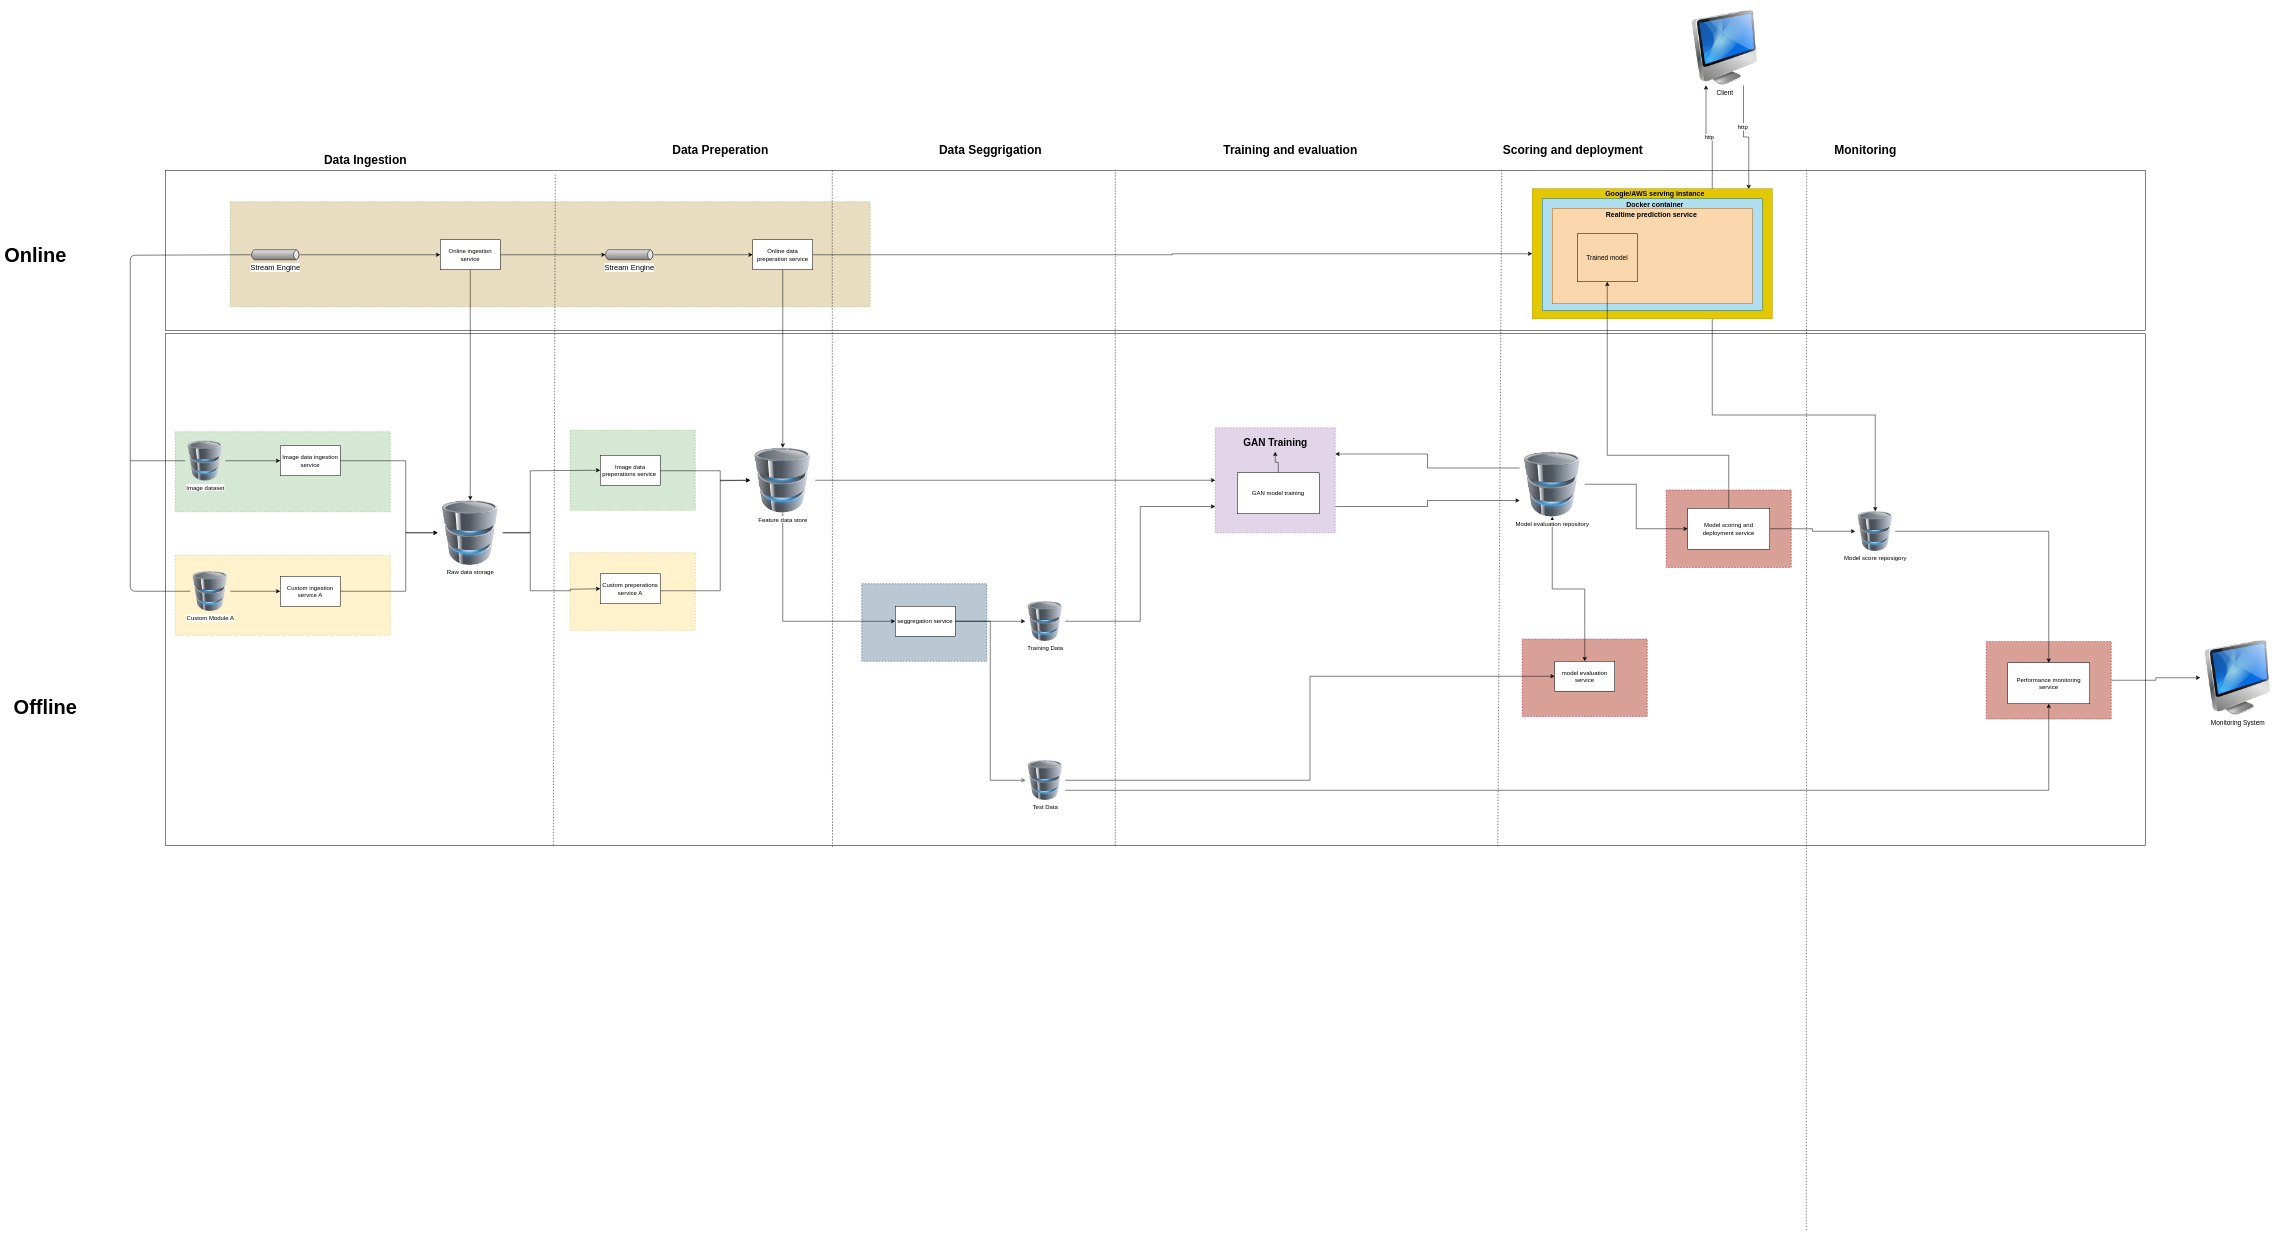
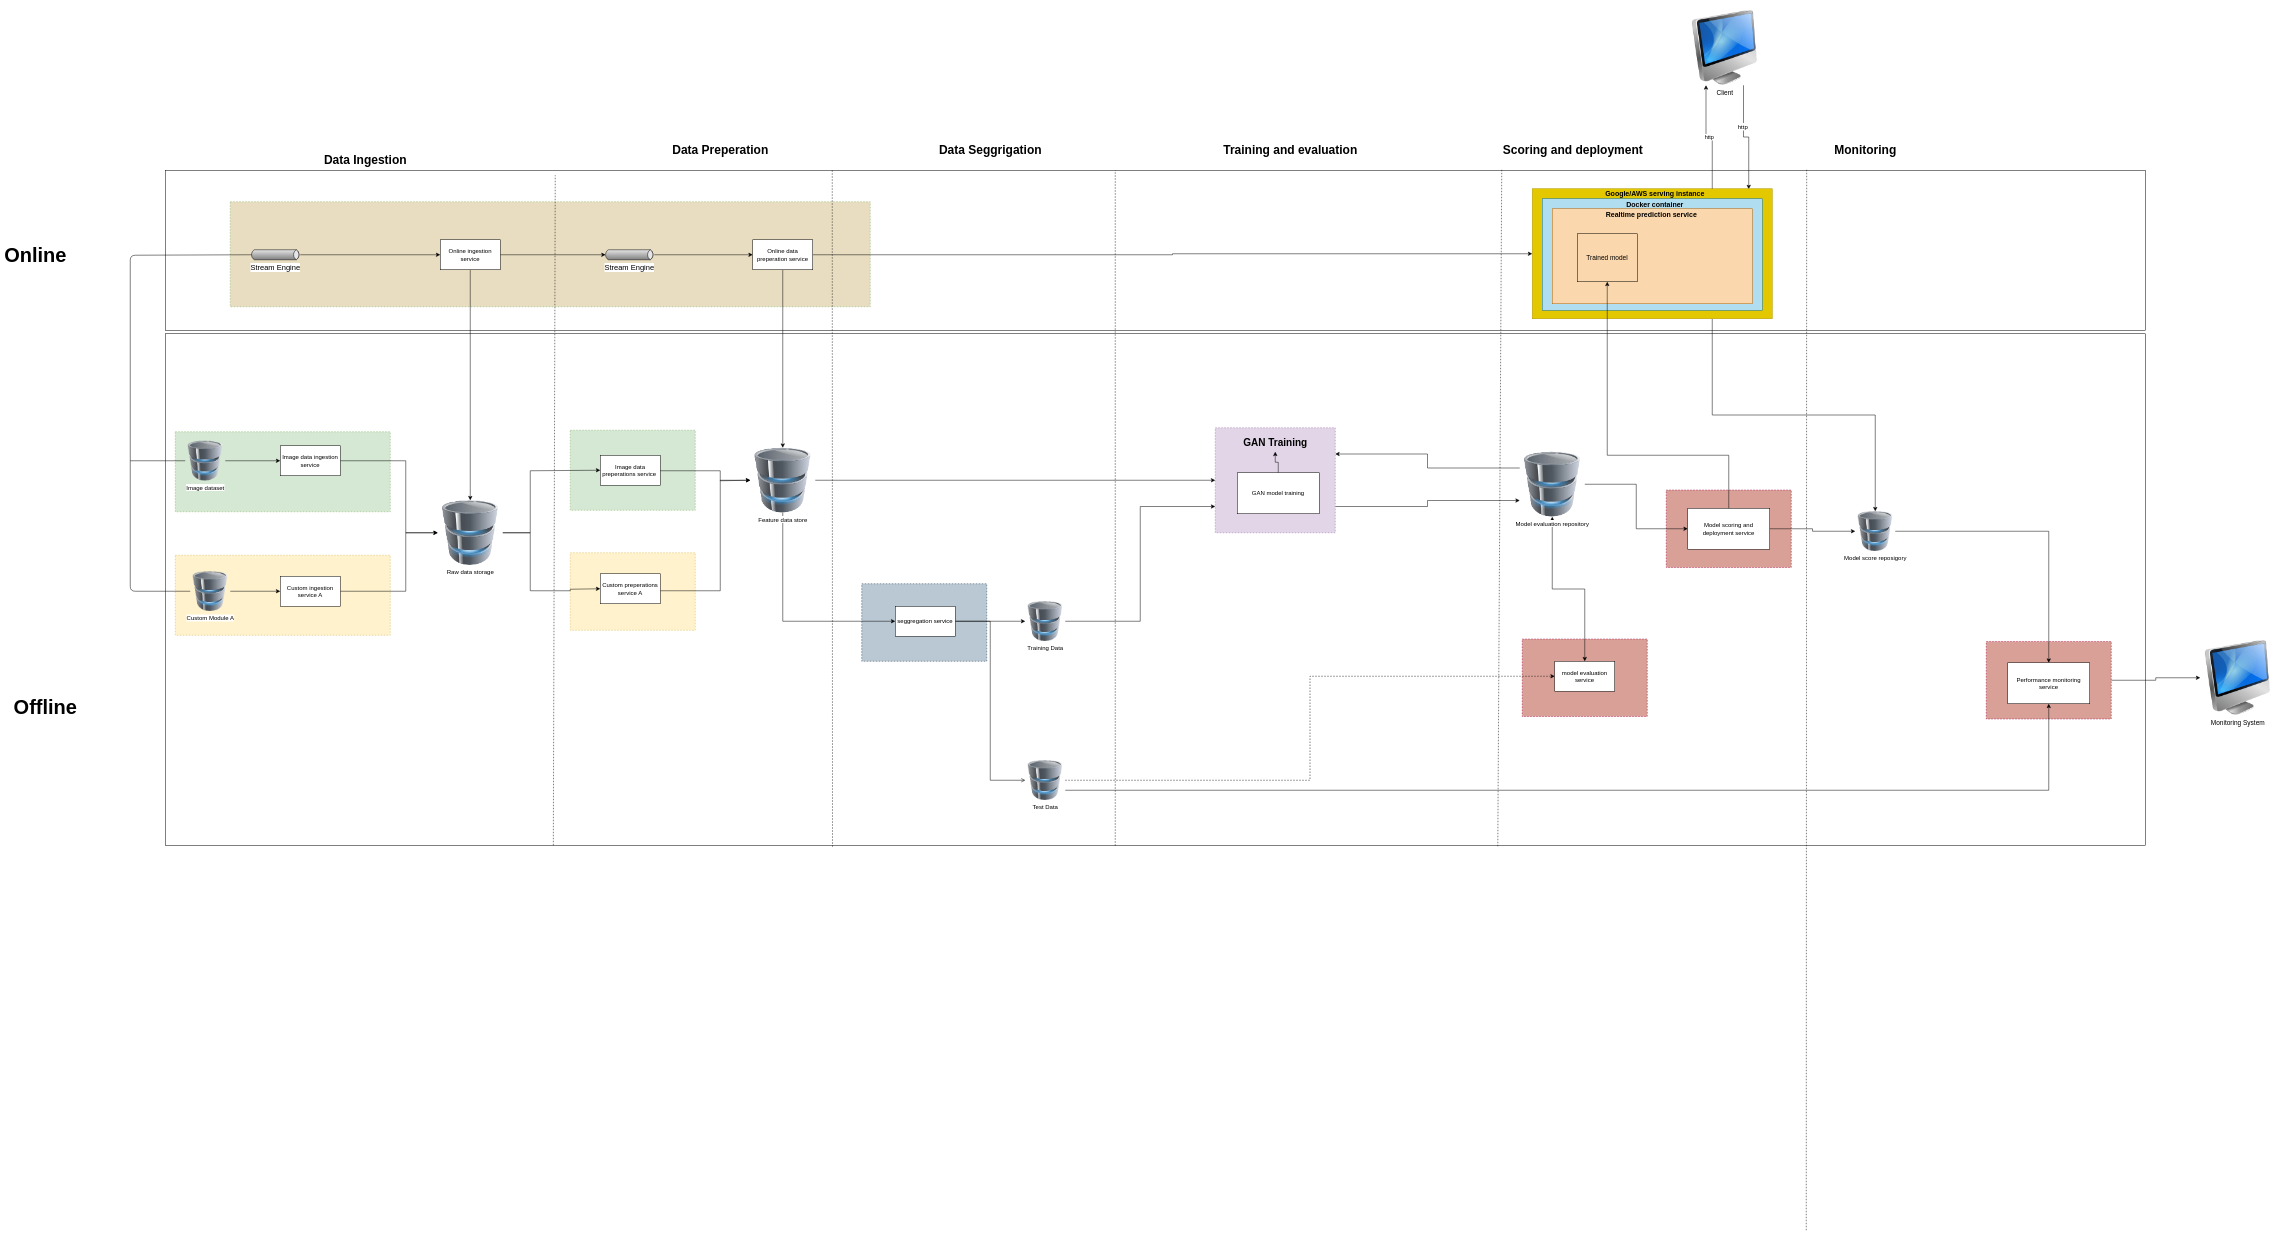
edge "Test Data" -> "model evaluation service": style solid -> dashed
